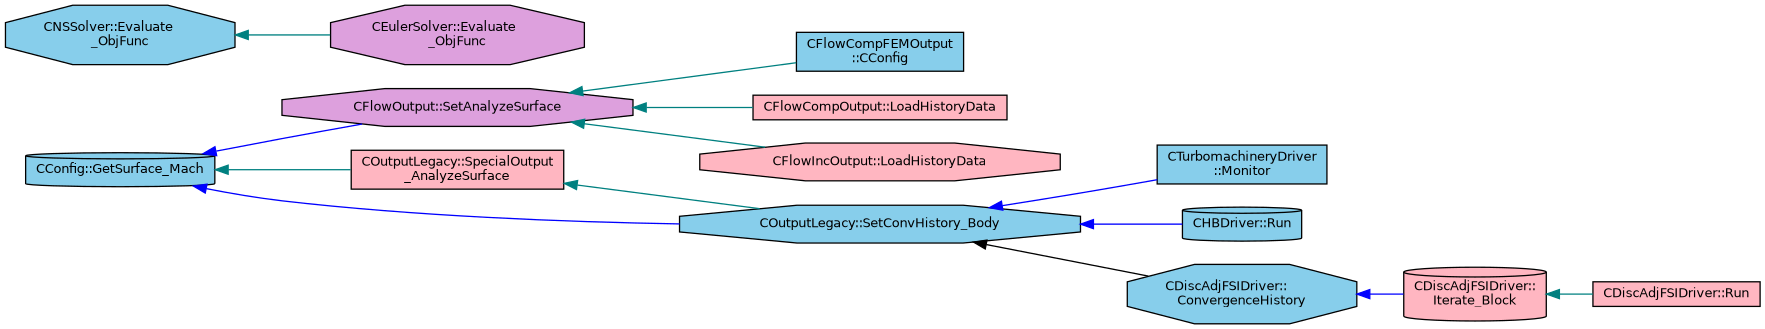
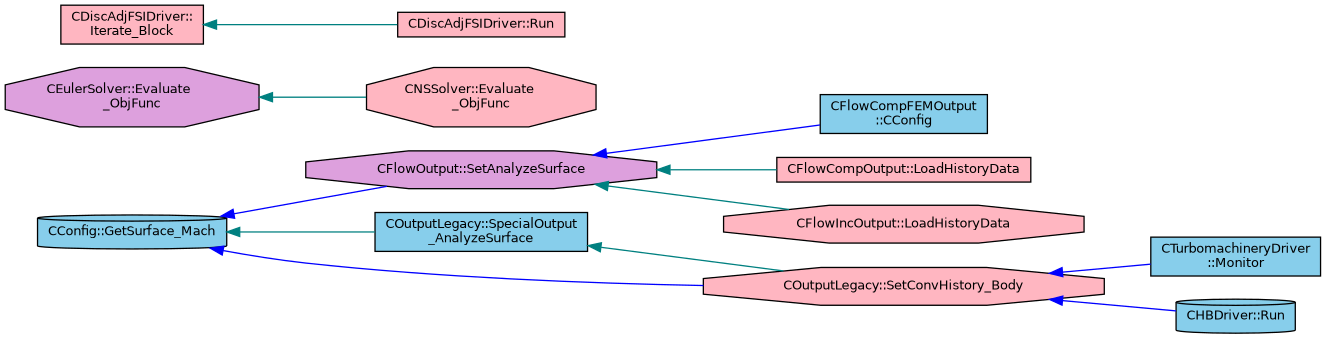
node "CNSSolver::Evaluate _ObjFunc": fillcolor skyblue -> lightpink
edge "CEulerSolver::Evaluate _ObjFunc" -> "CNSSolver::Evaluate _ObjFunc": reversed
edge "CFlowCompFEMOutput ::CConfig" -> "CFlowOutput::SetAnalyzeSurface": color teal -> blue
node "COutputLegacy::SpecialOutput _AnalyzeSurface": fillcolor lightpink -> skyblue
node "COutputLegacy::SetConvHistory_Body": fillcolor skyblue -> lightpink
node "CDiscAdjFSIDriver:: ConvergenceHistory": removed
node "CDiscAdjFSIDriver:: Iterate_Block": shape cylinder -> box
